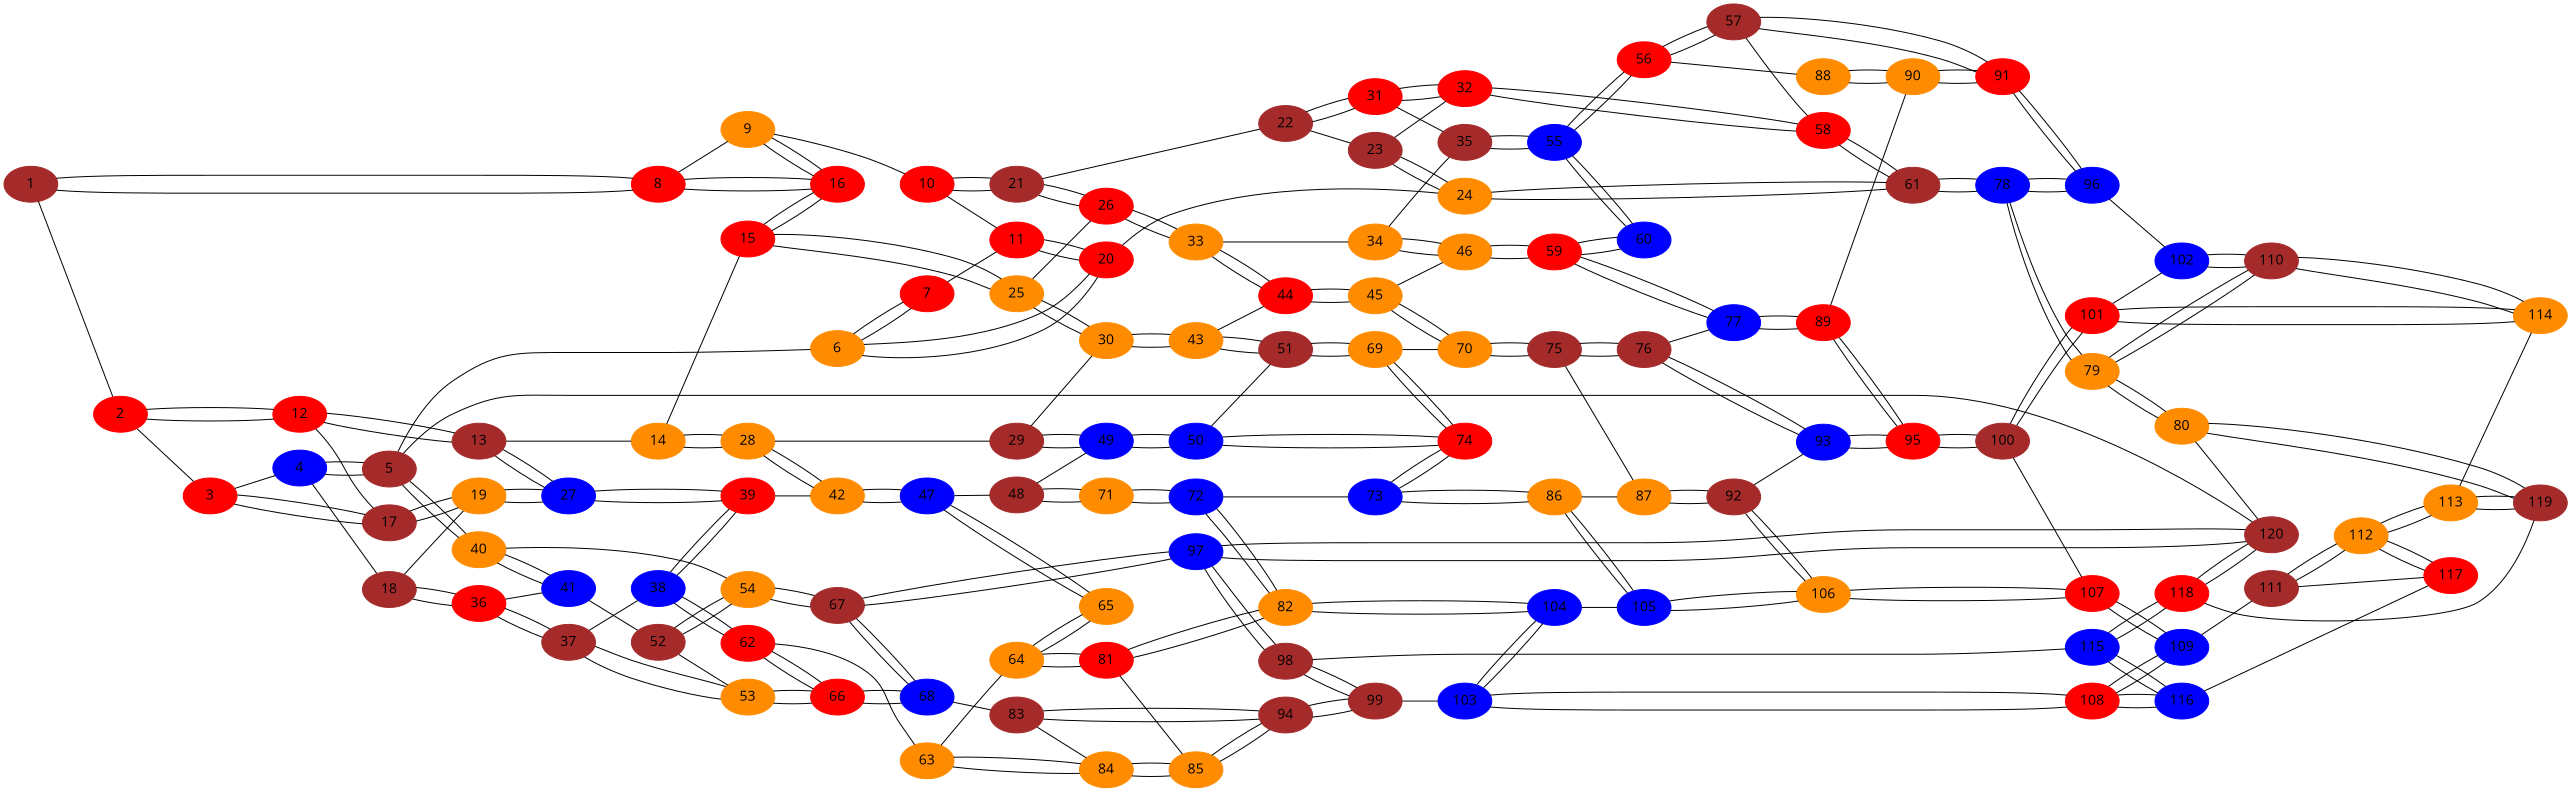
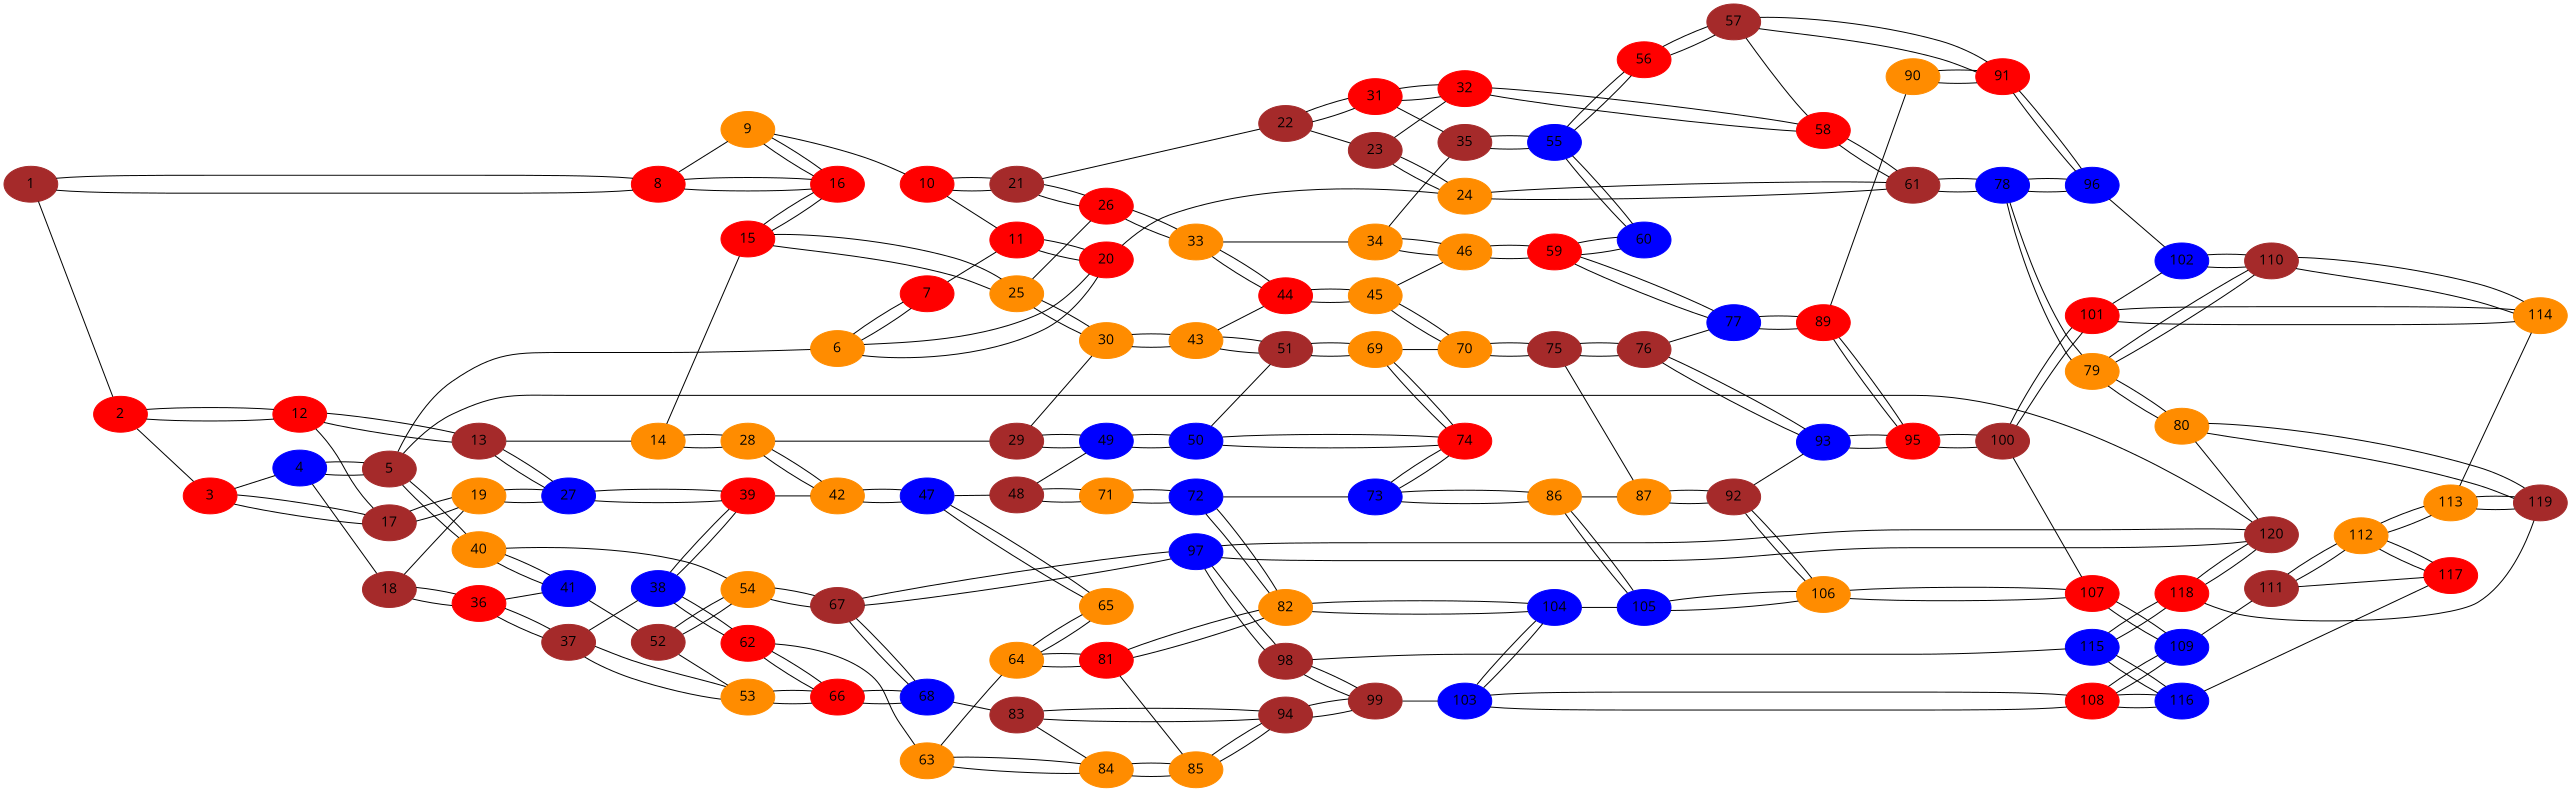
node "88": removed
